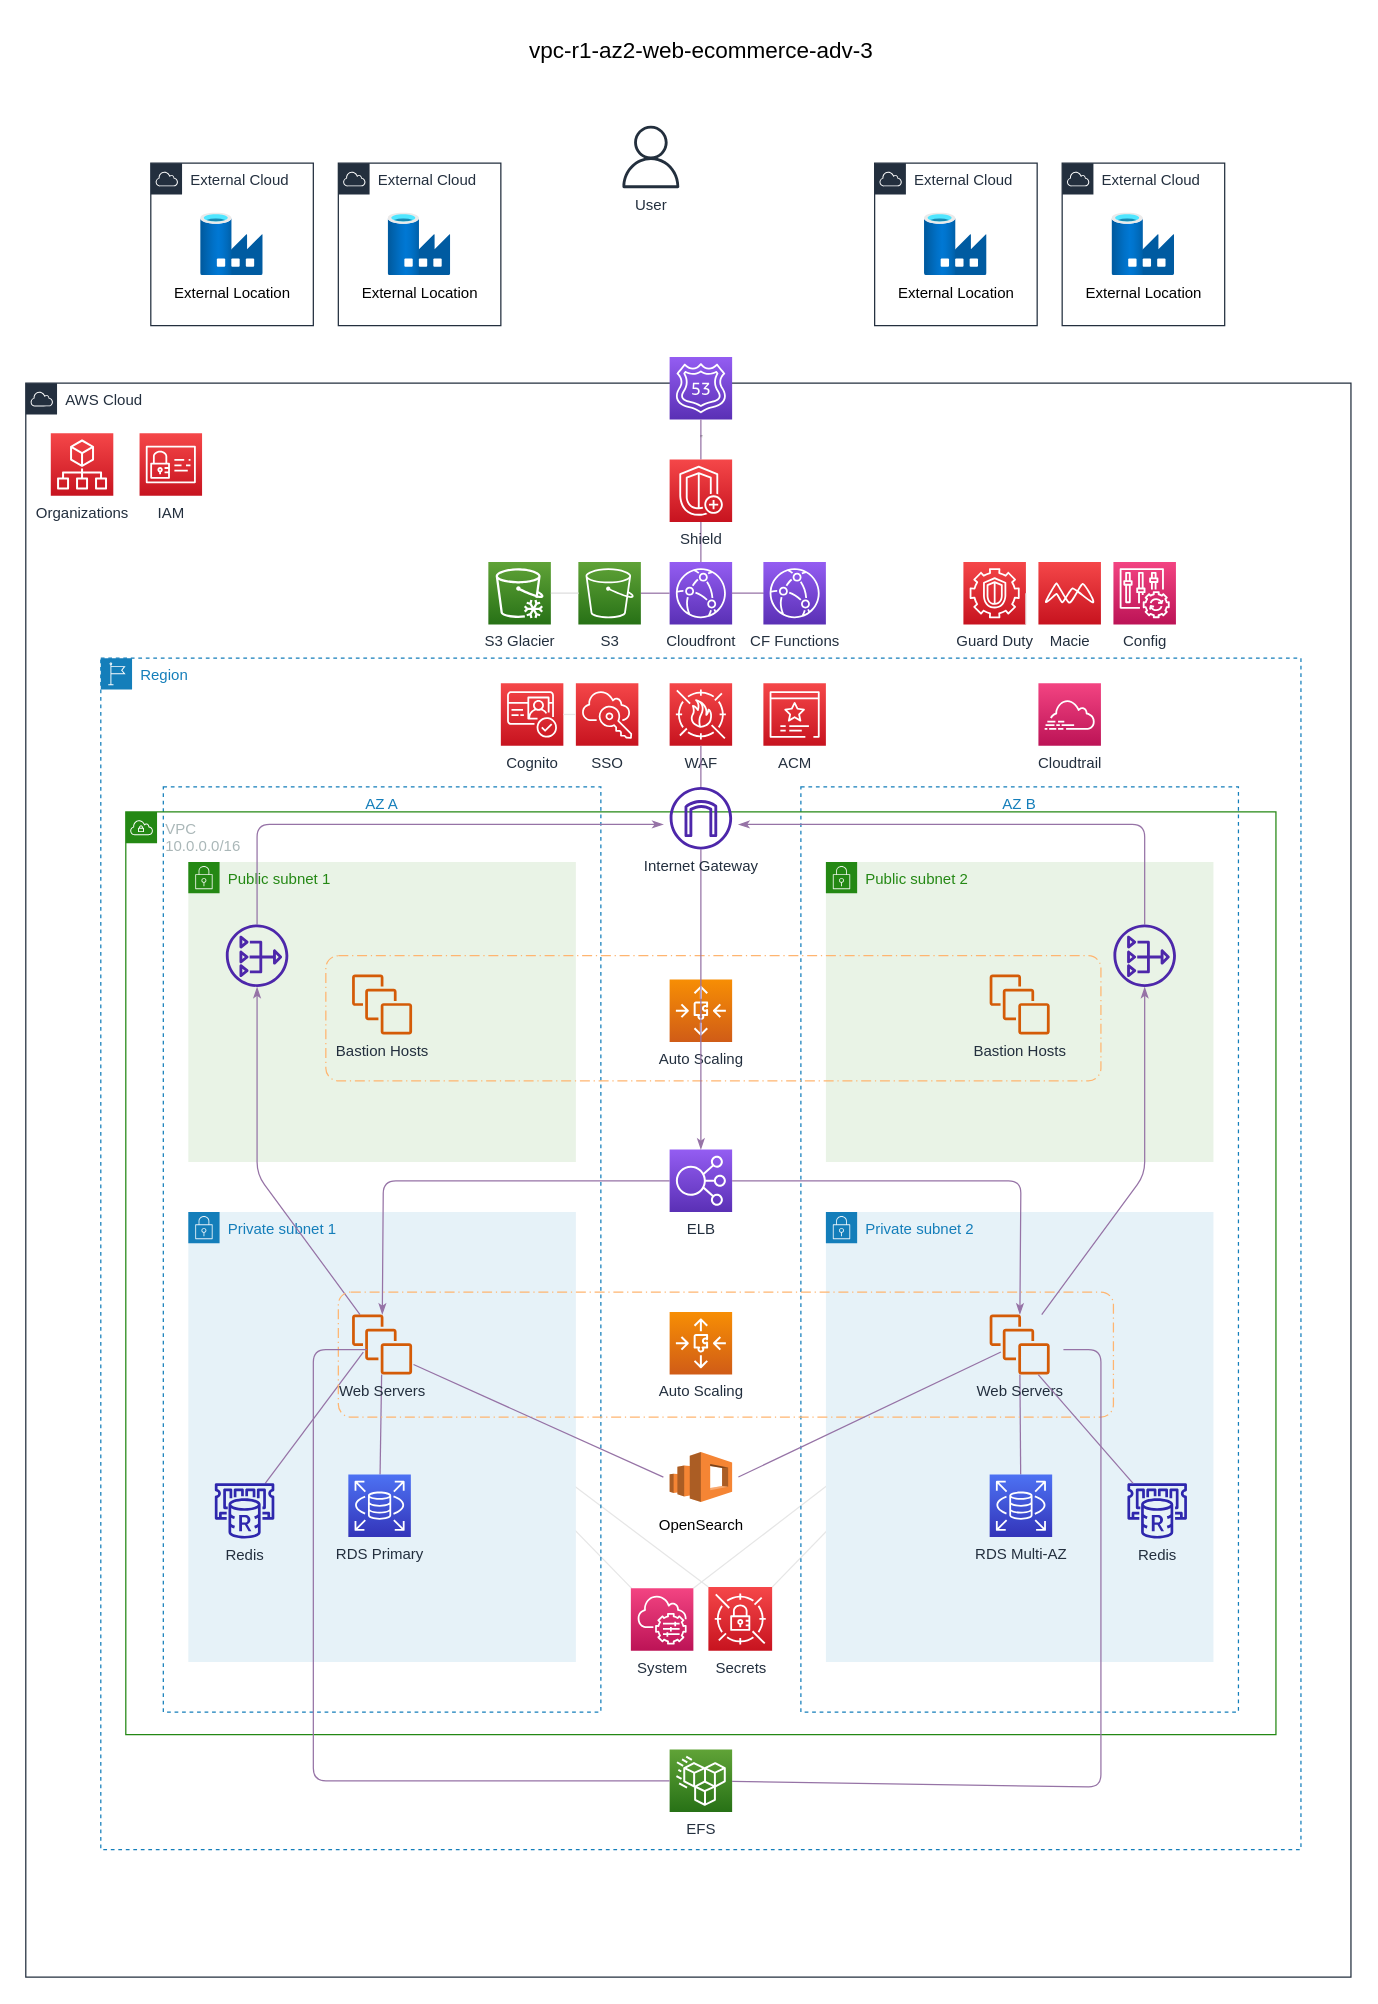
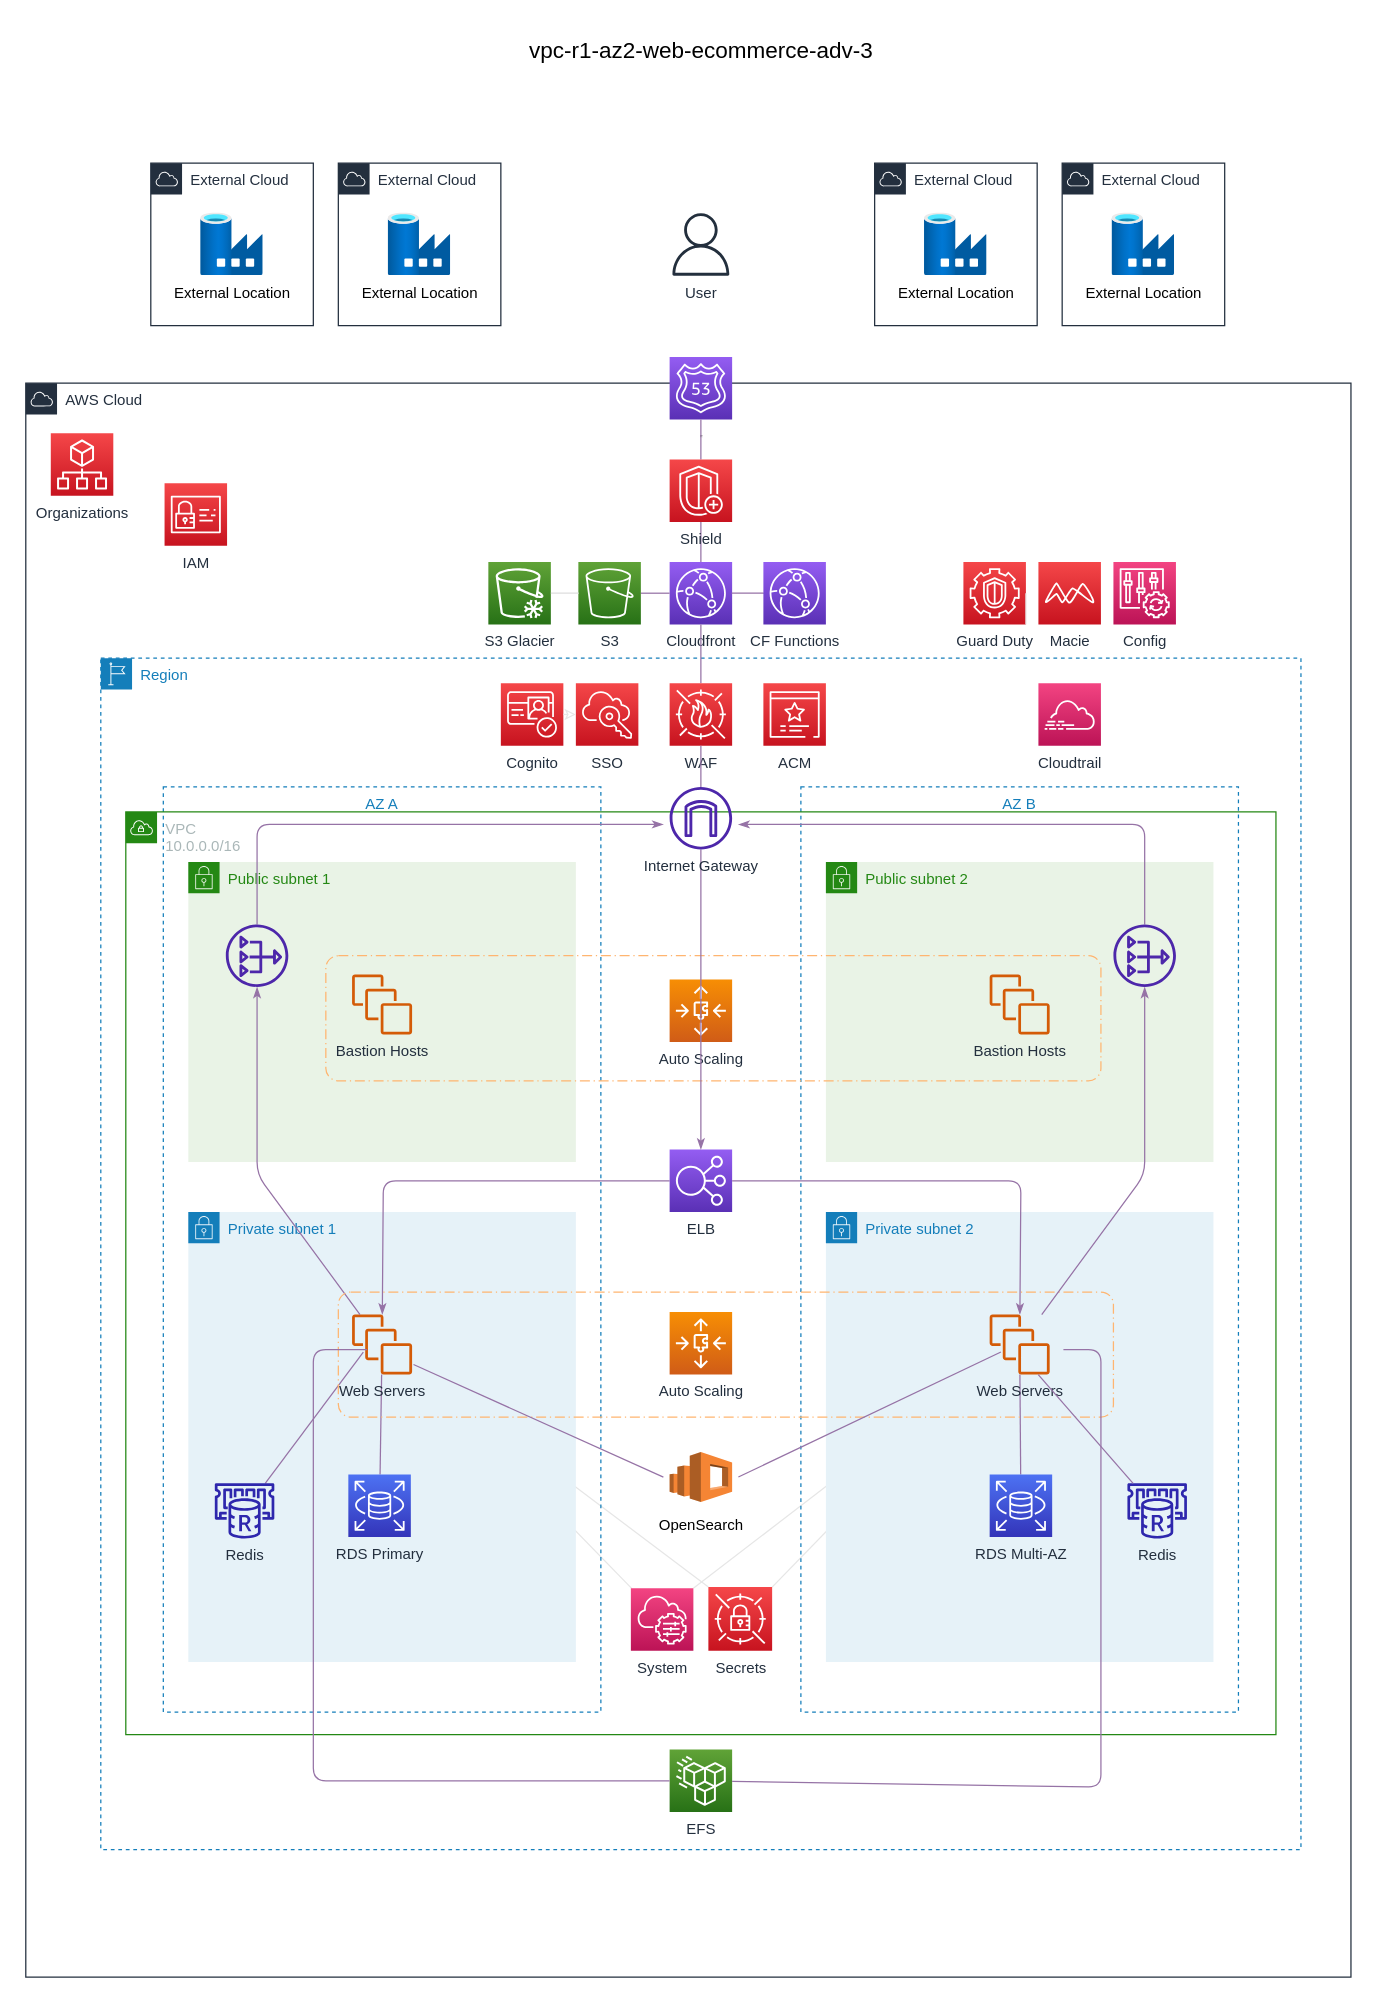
node "User": moved (651, 157) -> (701, 244)
node "IAM": moved (171, 464) -> (196, 514)
edge "Cloudfront" -- "WAF": added
edge "Cognito" -- "SSO": arrowhead none -> classic
